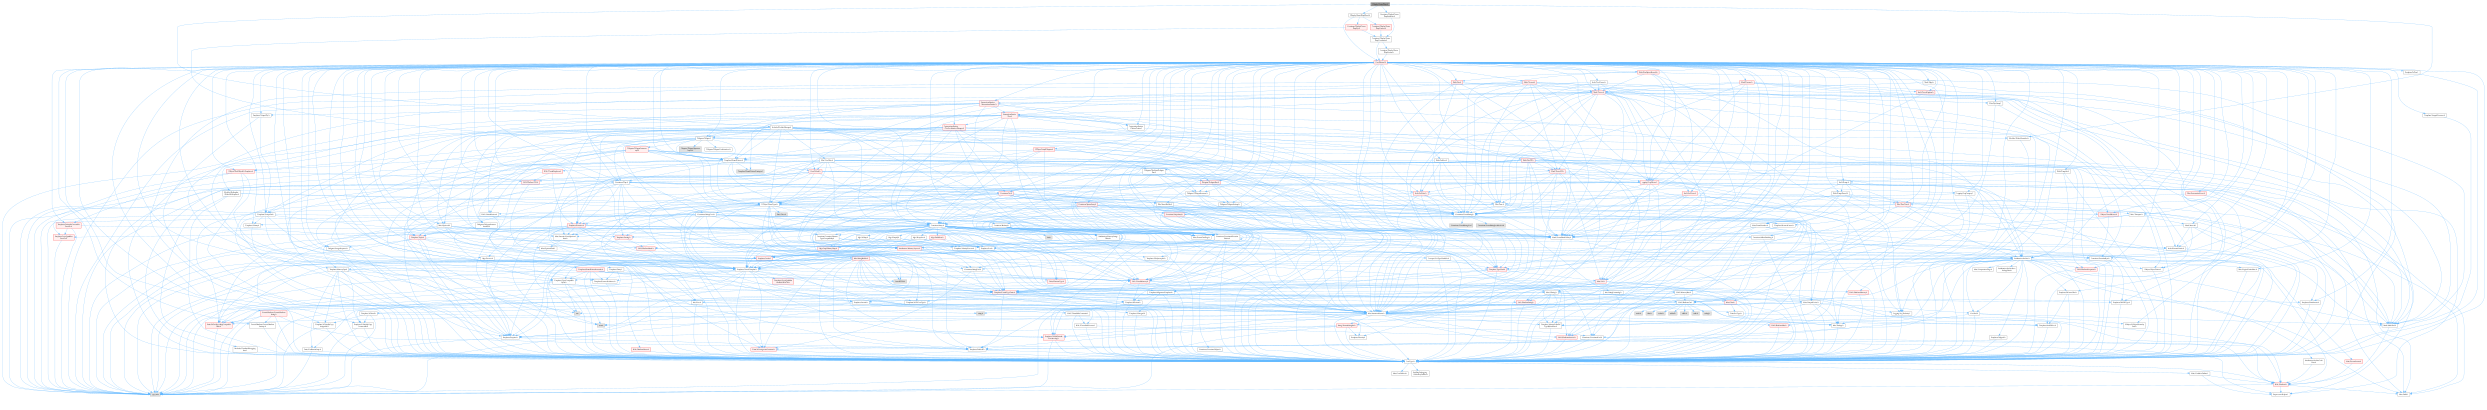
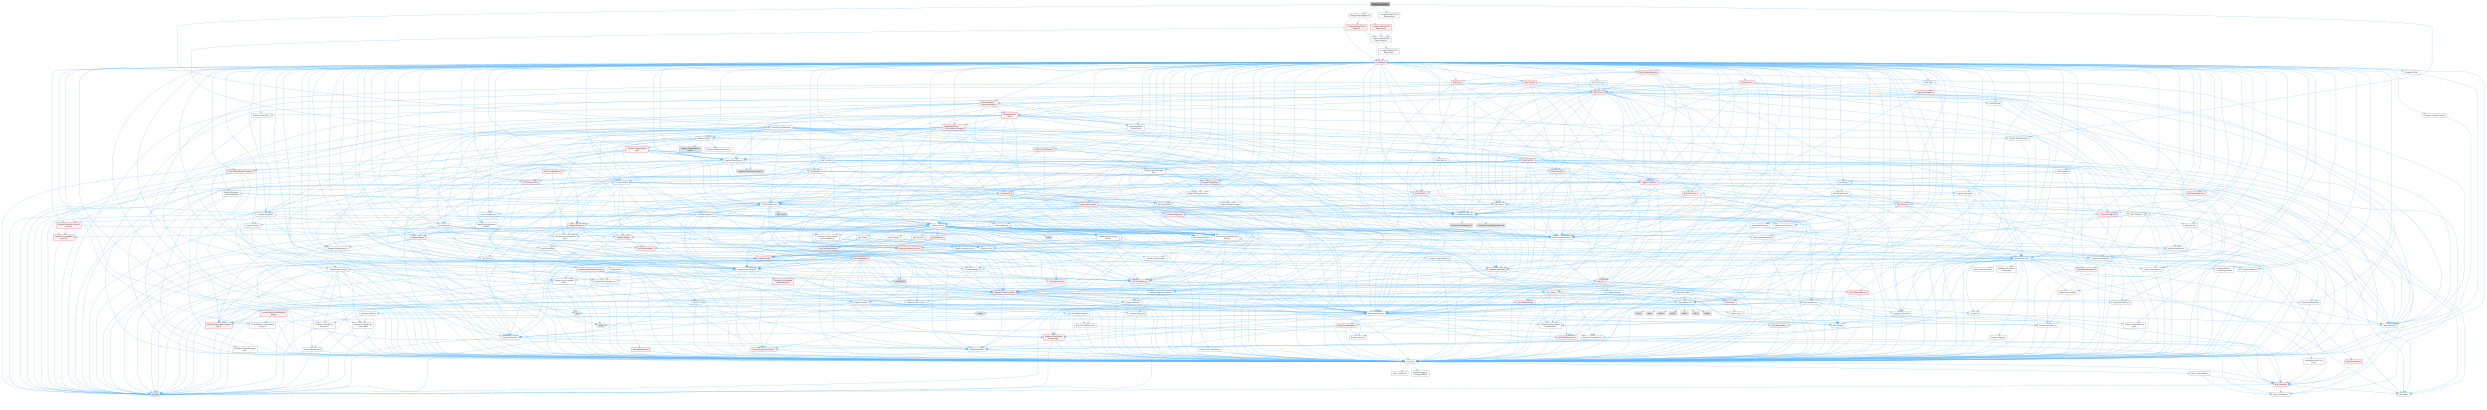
node "Internationalization /TextNamespaceFwd.h": added
